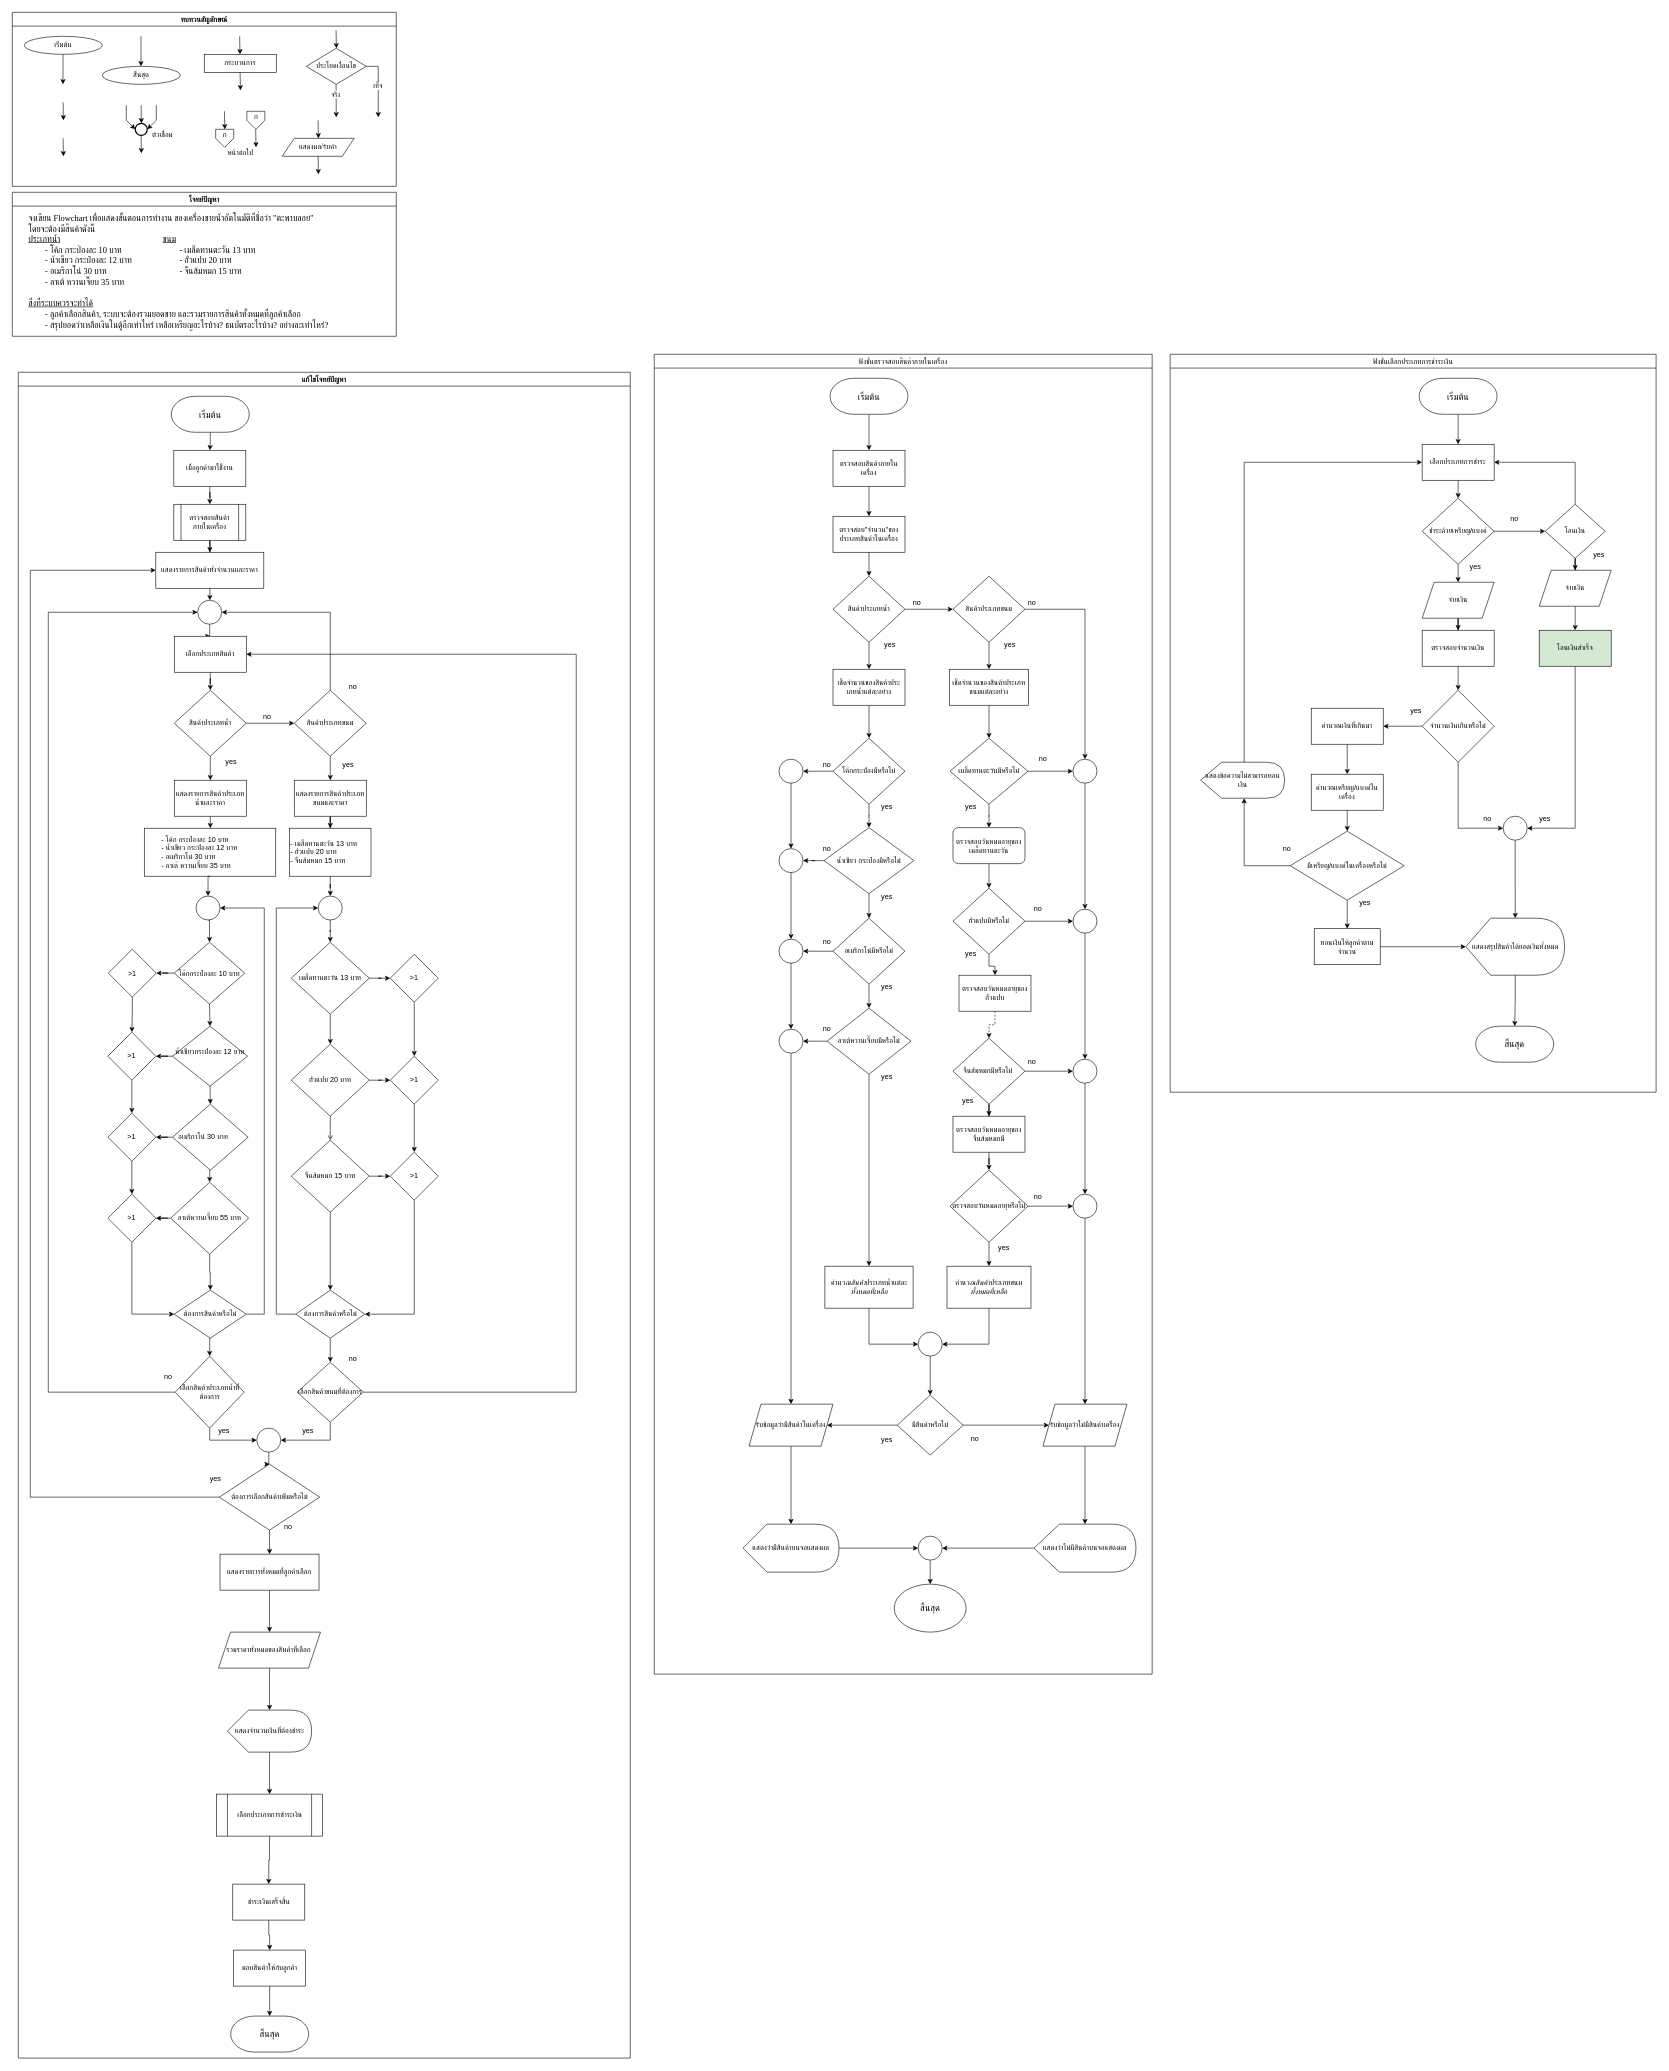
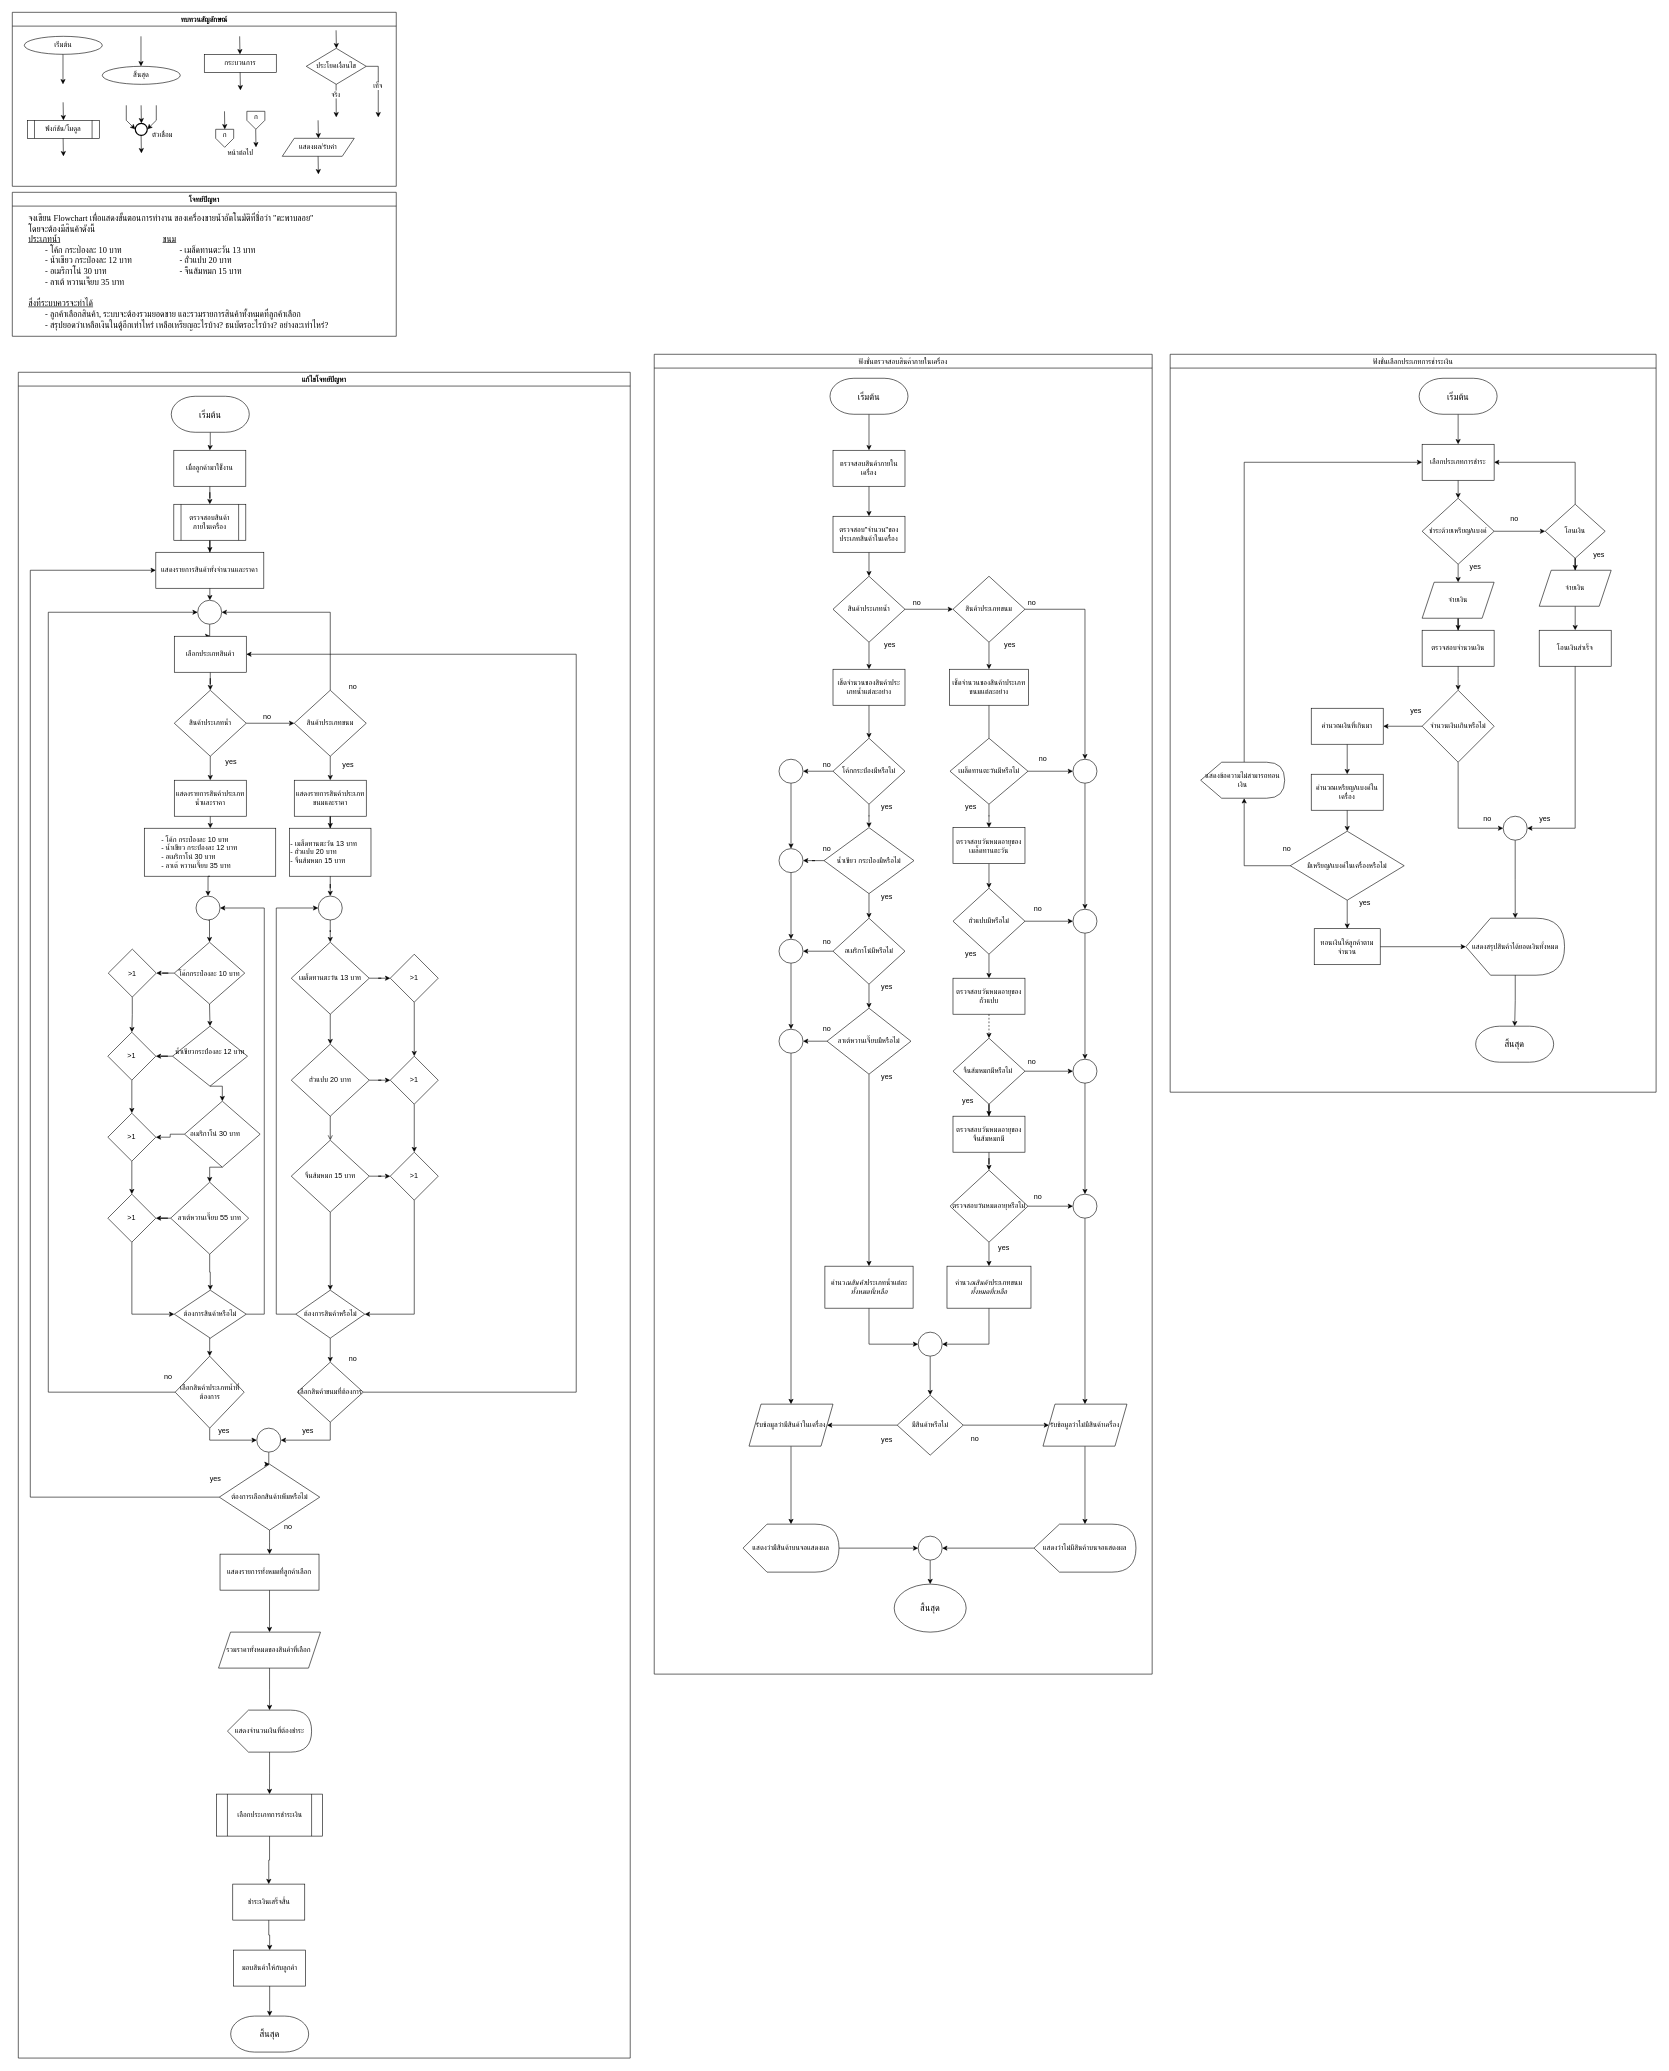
node "ฟังก์ชัน/โมดูล": added
node "โอนเงินสําเร็จ": fillcolor #d5e8d4 -> #ffffff
edge "เช็ดจำนวนของสินค้าประเภทขนมแต่ละอย่าง" -> "เมล็ดทานตะวันมีหรือไม่": arrowhead classic -> none
node "ตรวจสอบวันหมดอายุของเมล็ดทานตะวัน": shape rounded rectangle -> rectangle
node "ตรวจสอบวันหมดอายุของถั่วแปบ": moved (995, 993) -> (989, 996)
node "อเมริกาโน่ 30 บาท": moved (210, 1137) -> (222, 1134)
